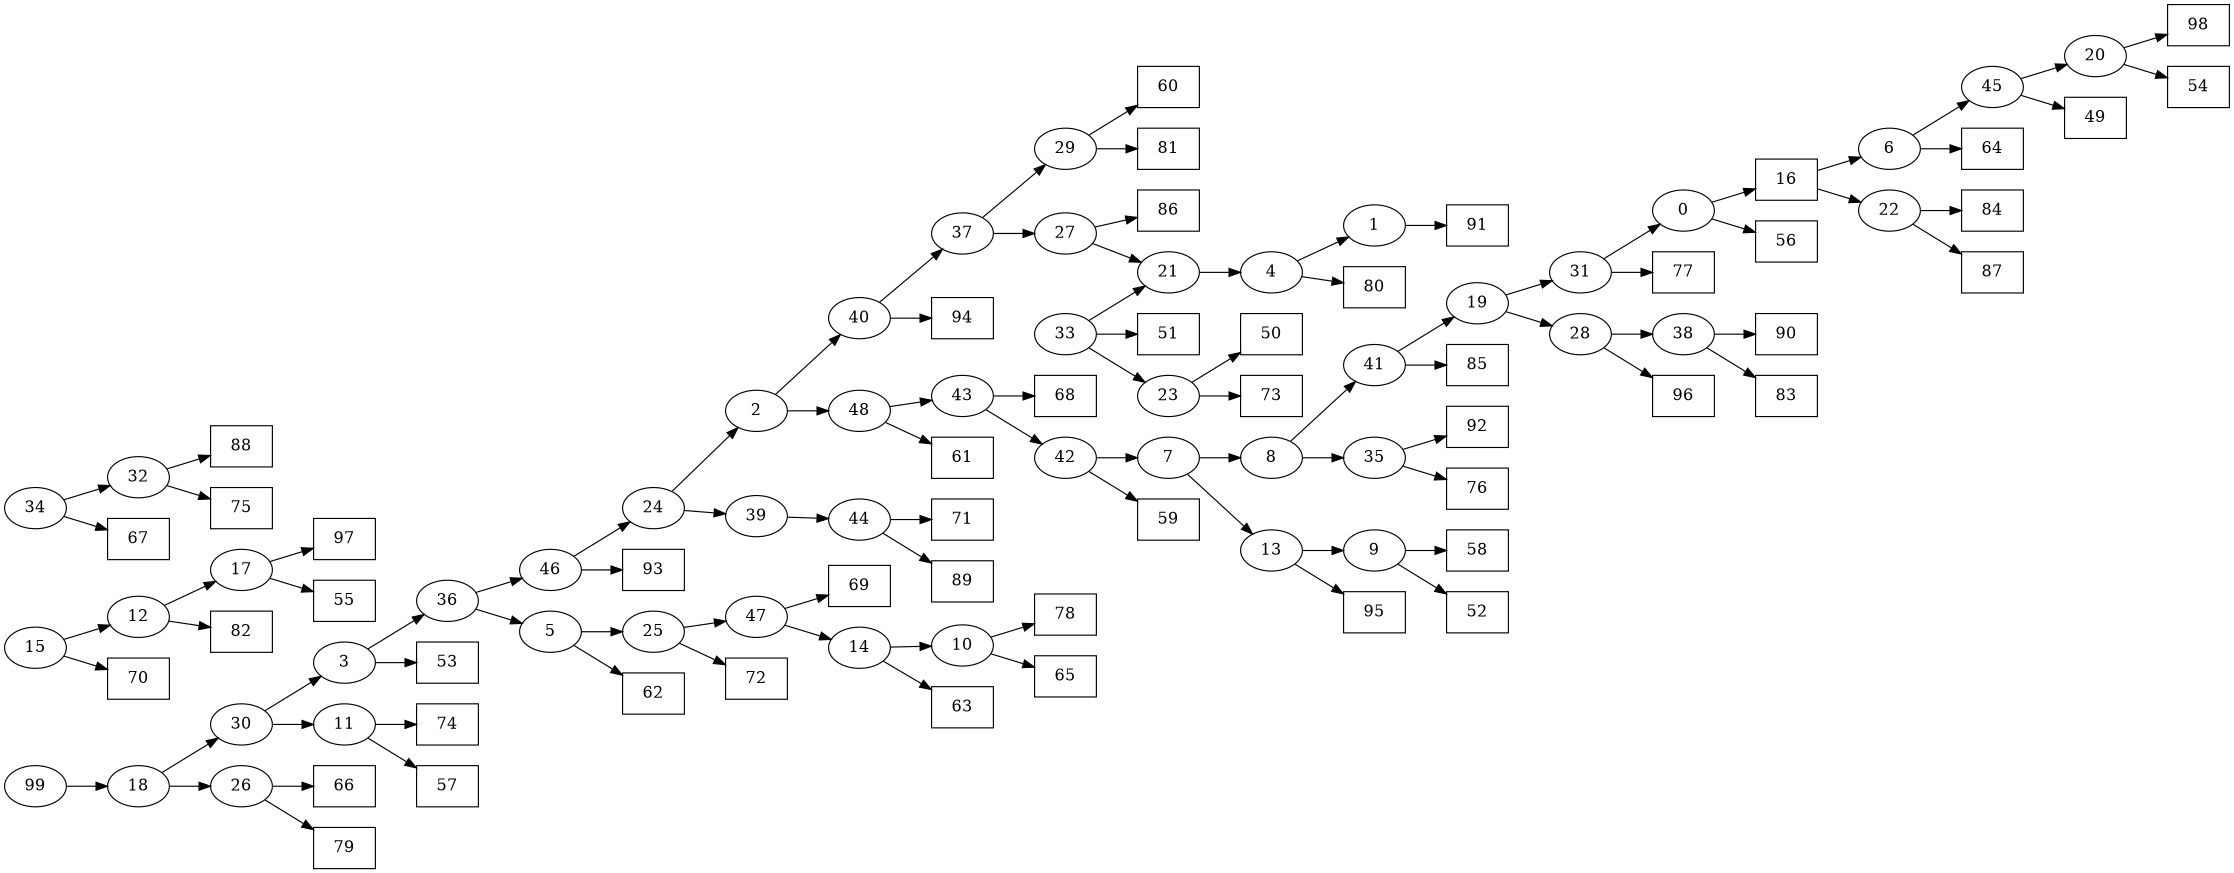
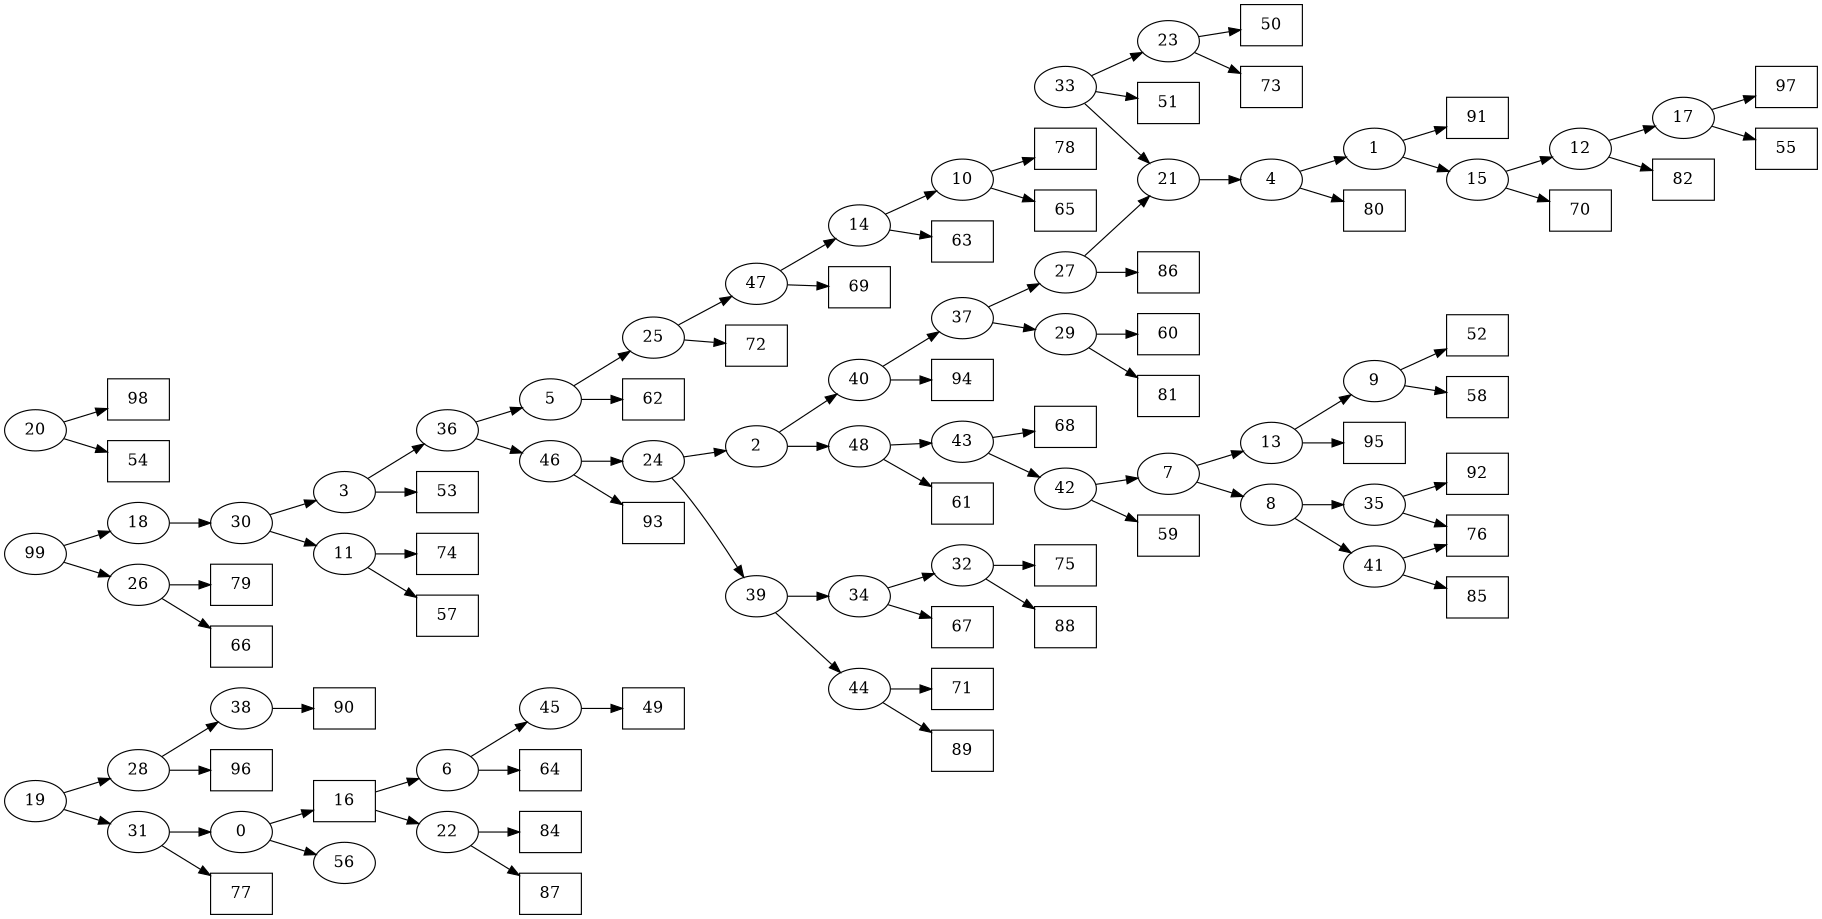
edge "45" -> "20": removed
edge "1" -> "15": added
node "56": shape box -> ellipse
edge "41" -> "19": now "41" -> "76"
node "83": removed
edge "39" -> "34": added
edge "18" -> "26": now "99" -> "26"
